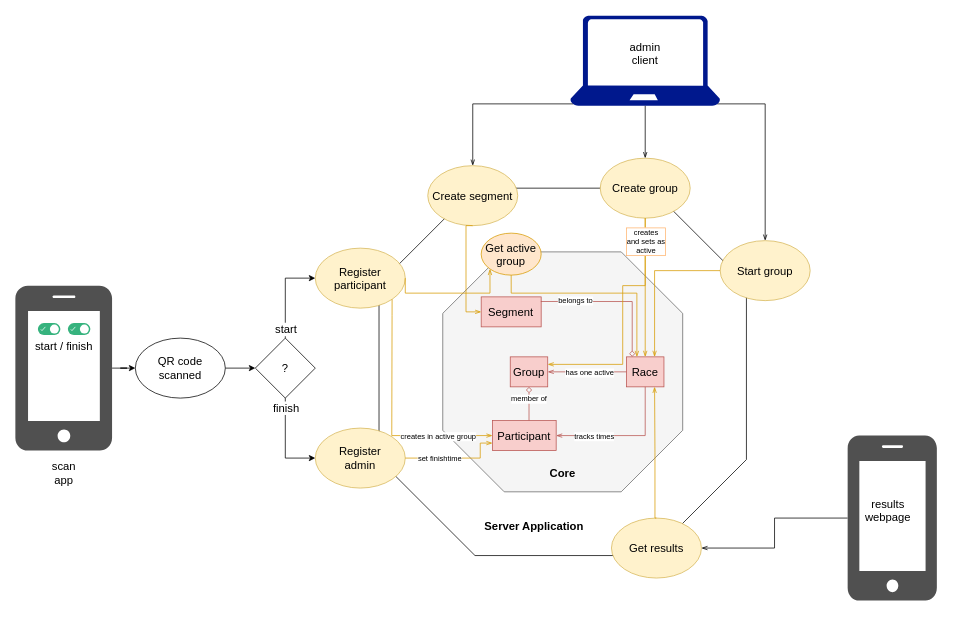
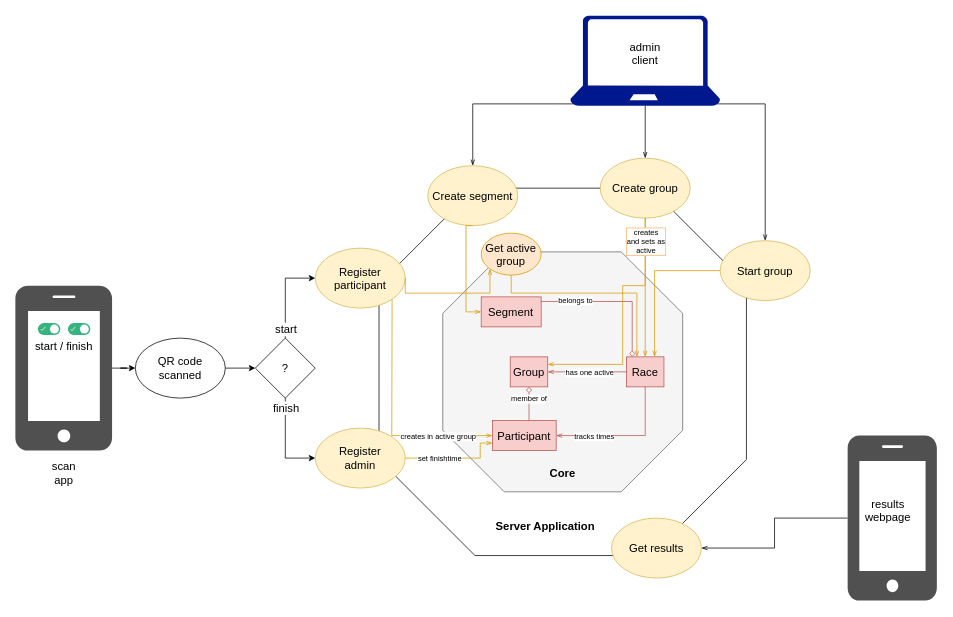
edge "Get results" -> "Race": removed
node "Server Application": moved (534, 525) -> (546, 525)
